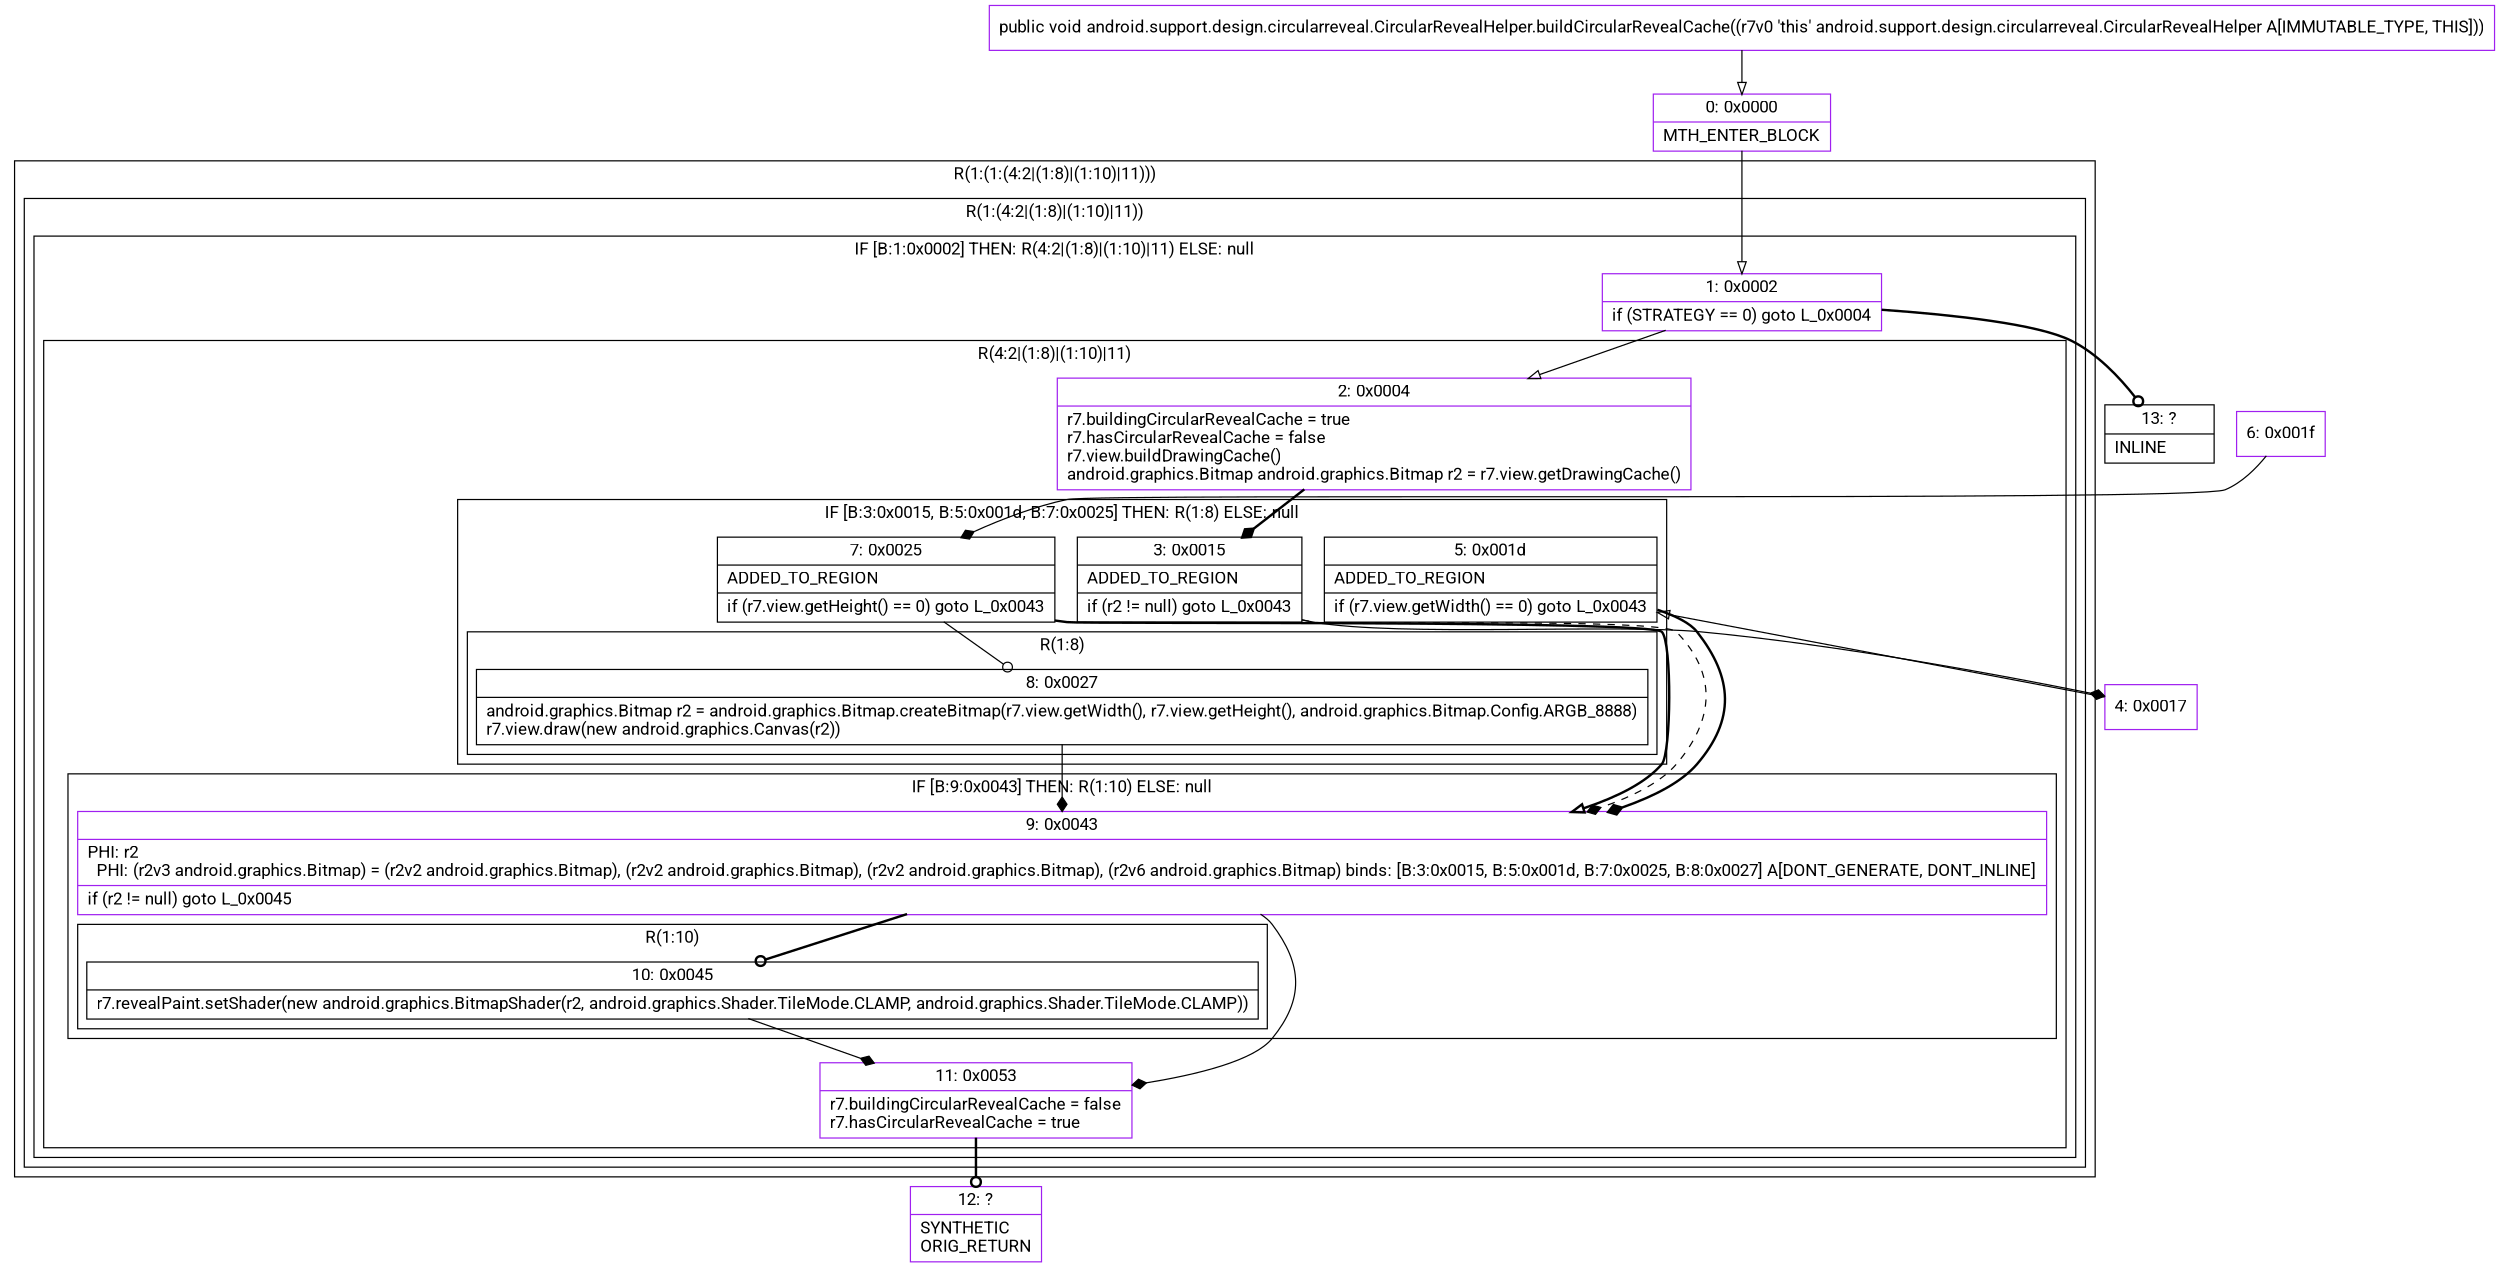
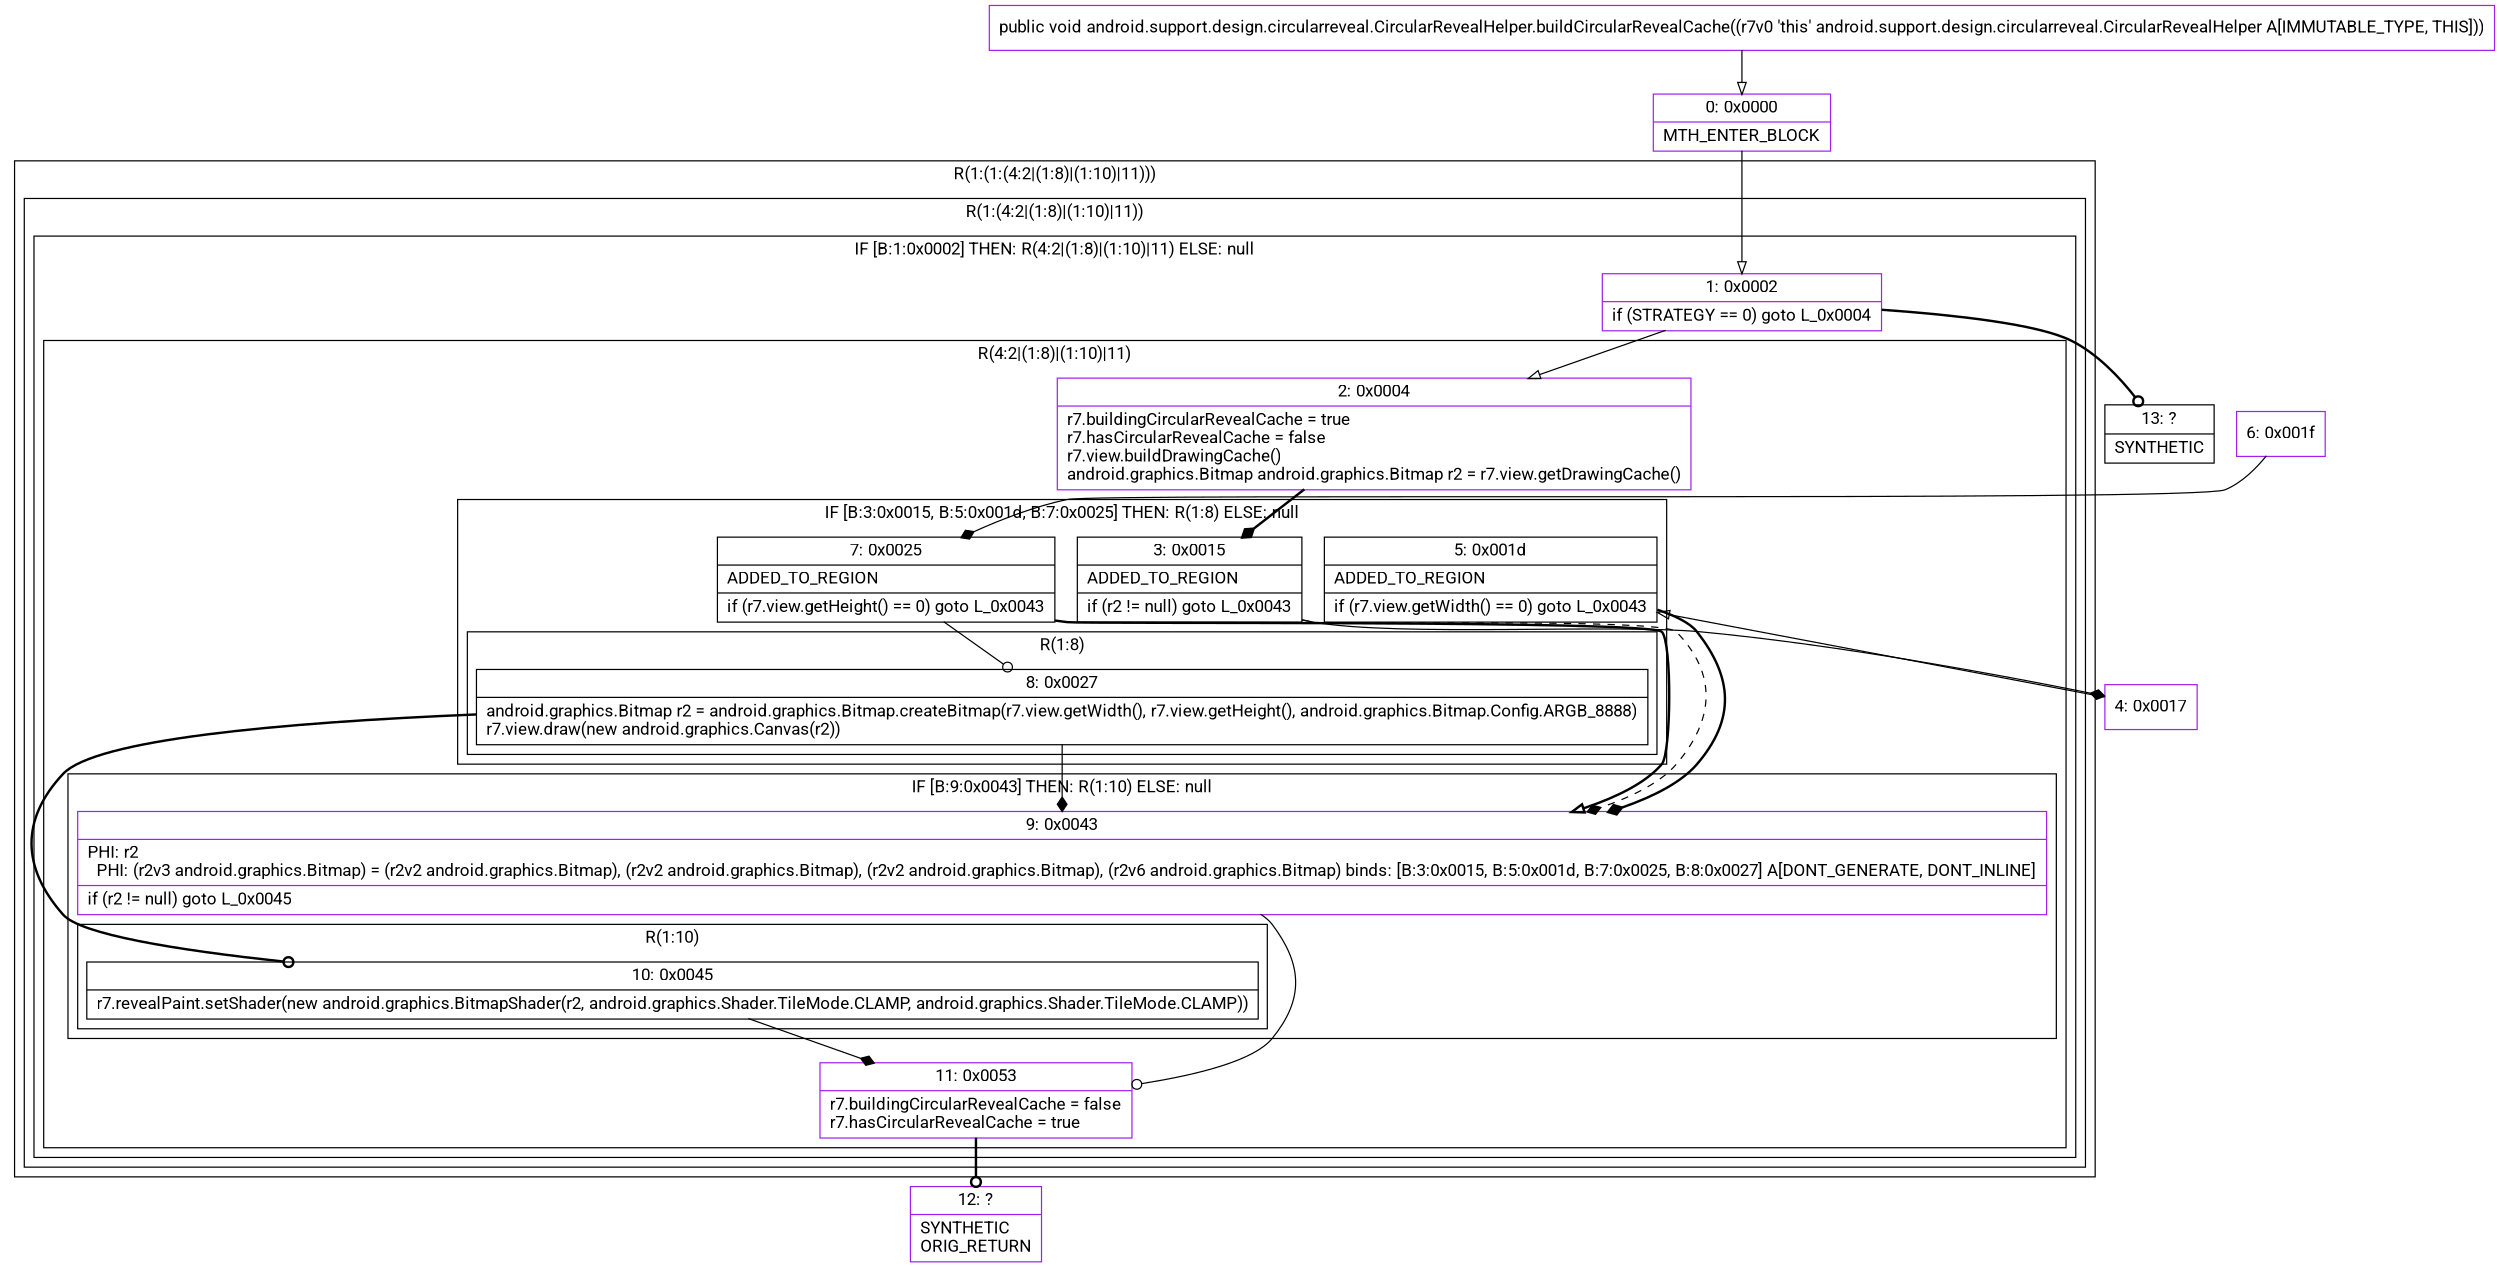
node "13: ?": text "INLINE" -> "SYNTHETIC"
edge "9: 0x0043" -> "10: 0x0045": now "8: 0x0027" -> "10: 0x0045"
edge "9: 0x0043" -> "11: 0x0053": arrowhead diamond -> odot
